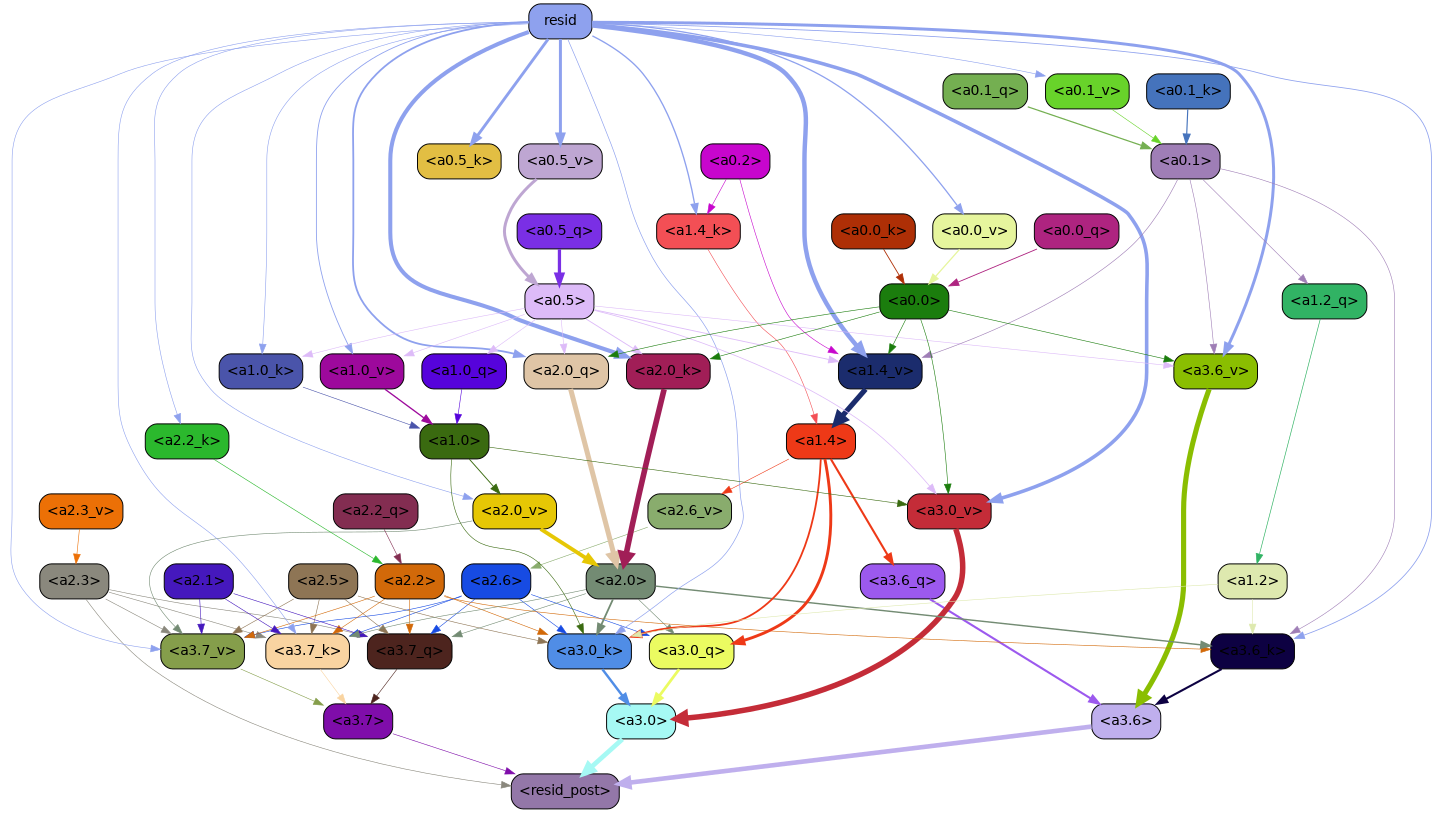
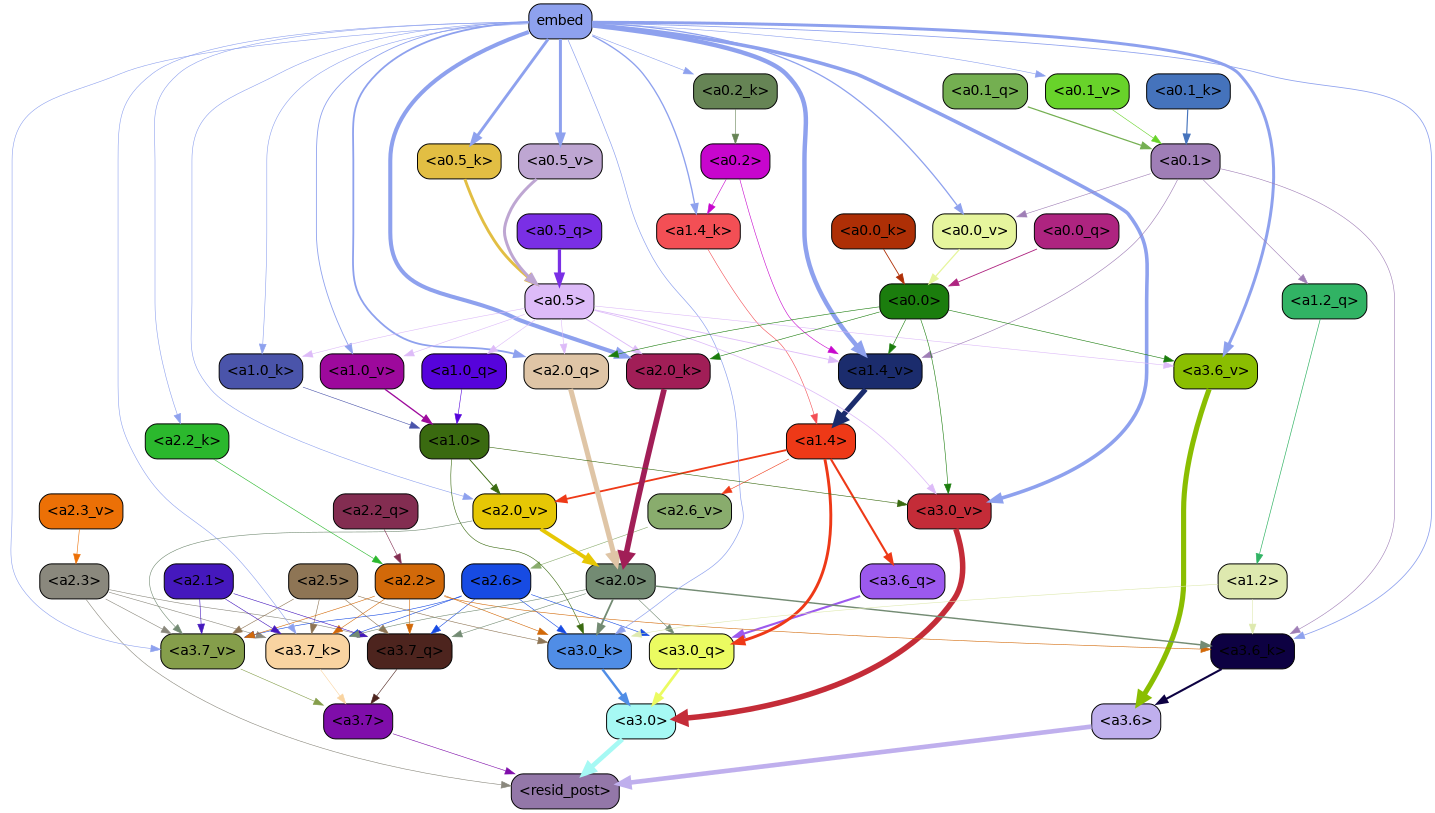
node "resid": label "resid" -> "embed"
node "<a0.2_k>": added
edge "<a0.5_k>" -> "<a0.5>": added
edge "<a0.1>" -> "<a3.6_v>": now "<a0.1>" -> "<a0.0_v>"
edge "<a1.4>" -> "<a3.0_k>": now "<a1.4>" -> "<a2.0_v>"
edge "<a3.6_q>" -> "<a3.6>": now "<a3.6_q>" -> "<a3.0_q>"
